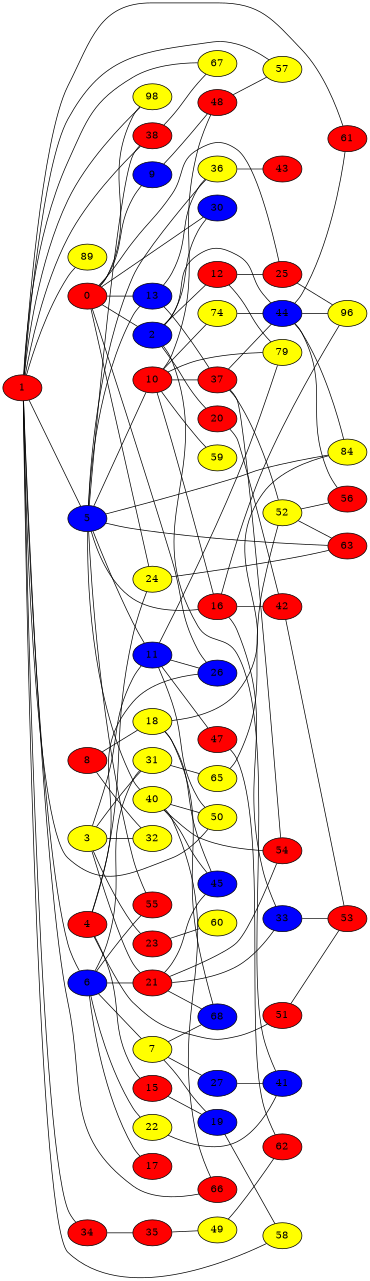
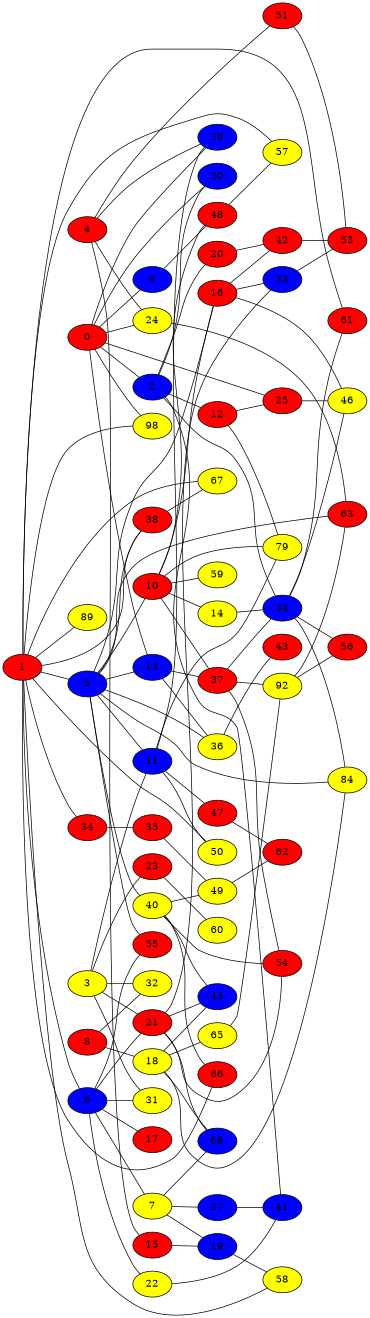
node "74": label "74" -> "14"
node "96": label "96" -> "46"
node "52": label "52" -> "92"
edge "31" -- "65": now "18" -- "65"
edge "40" -- "50": now "40" -- "49"
